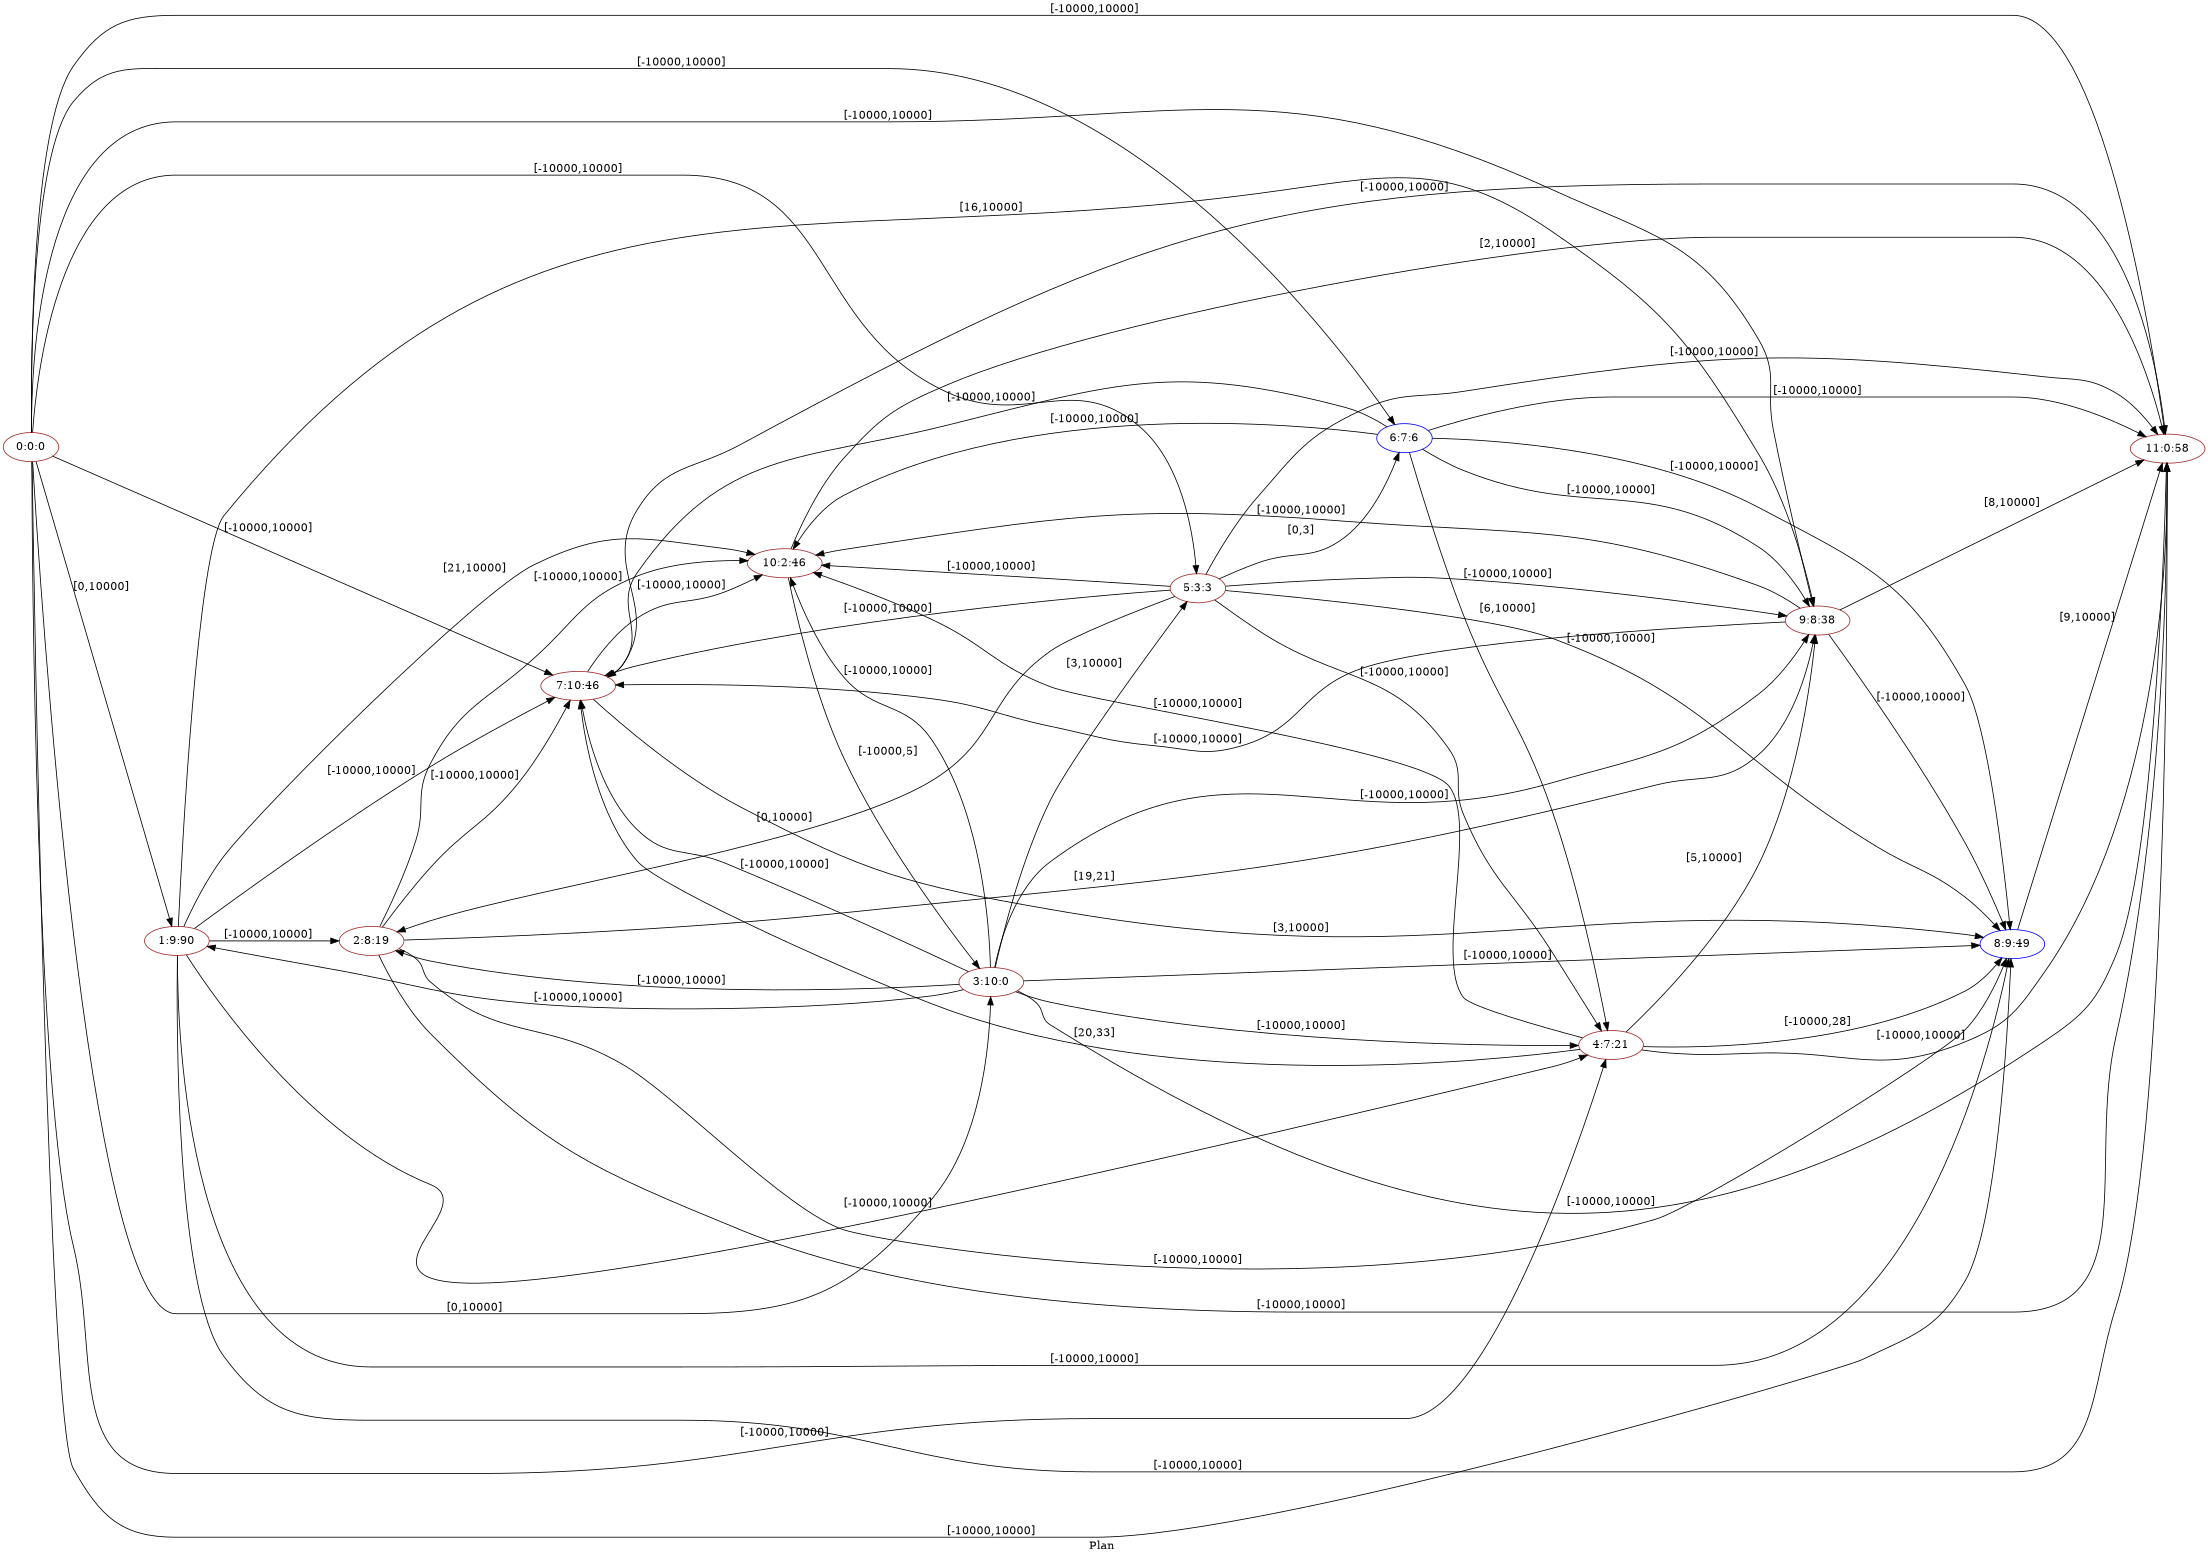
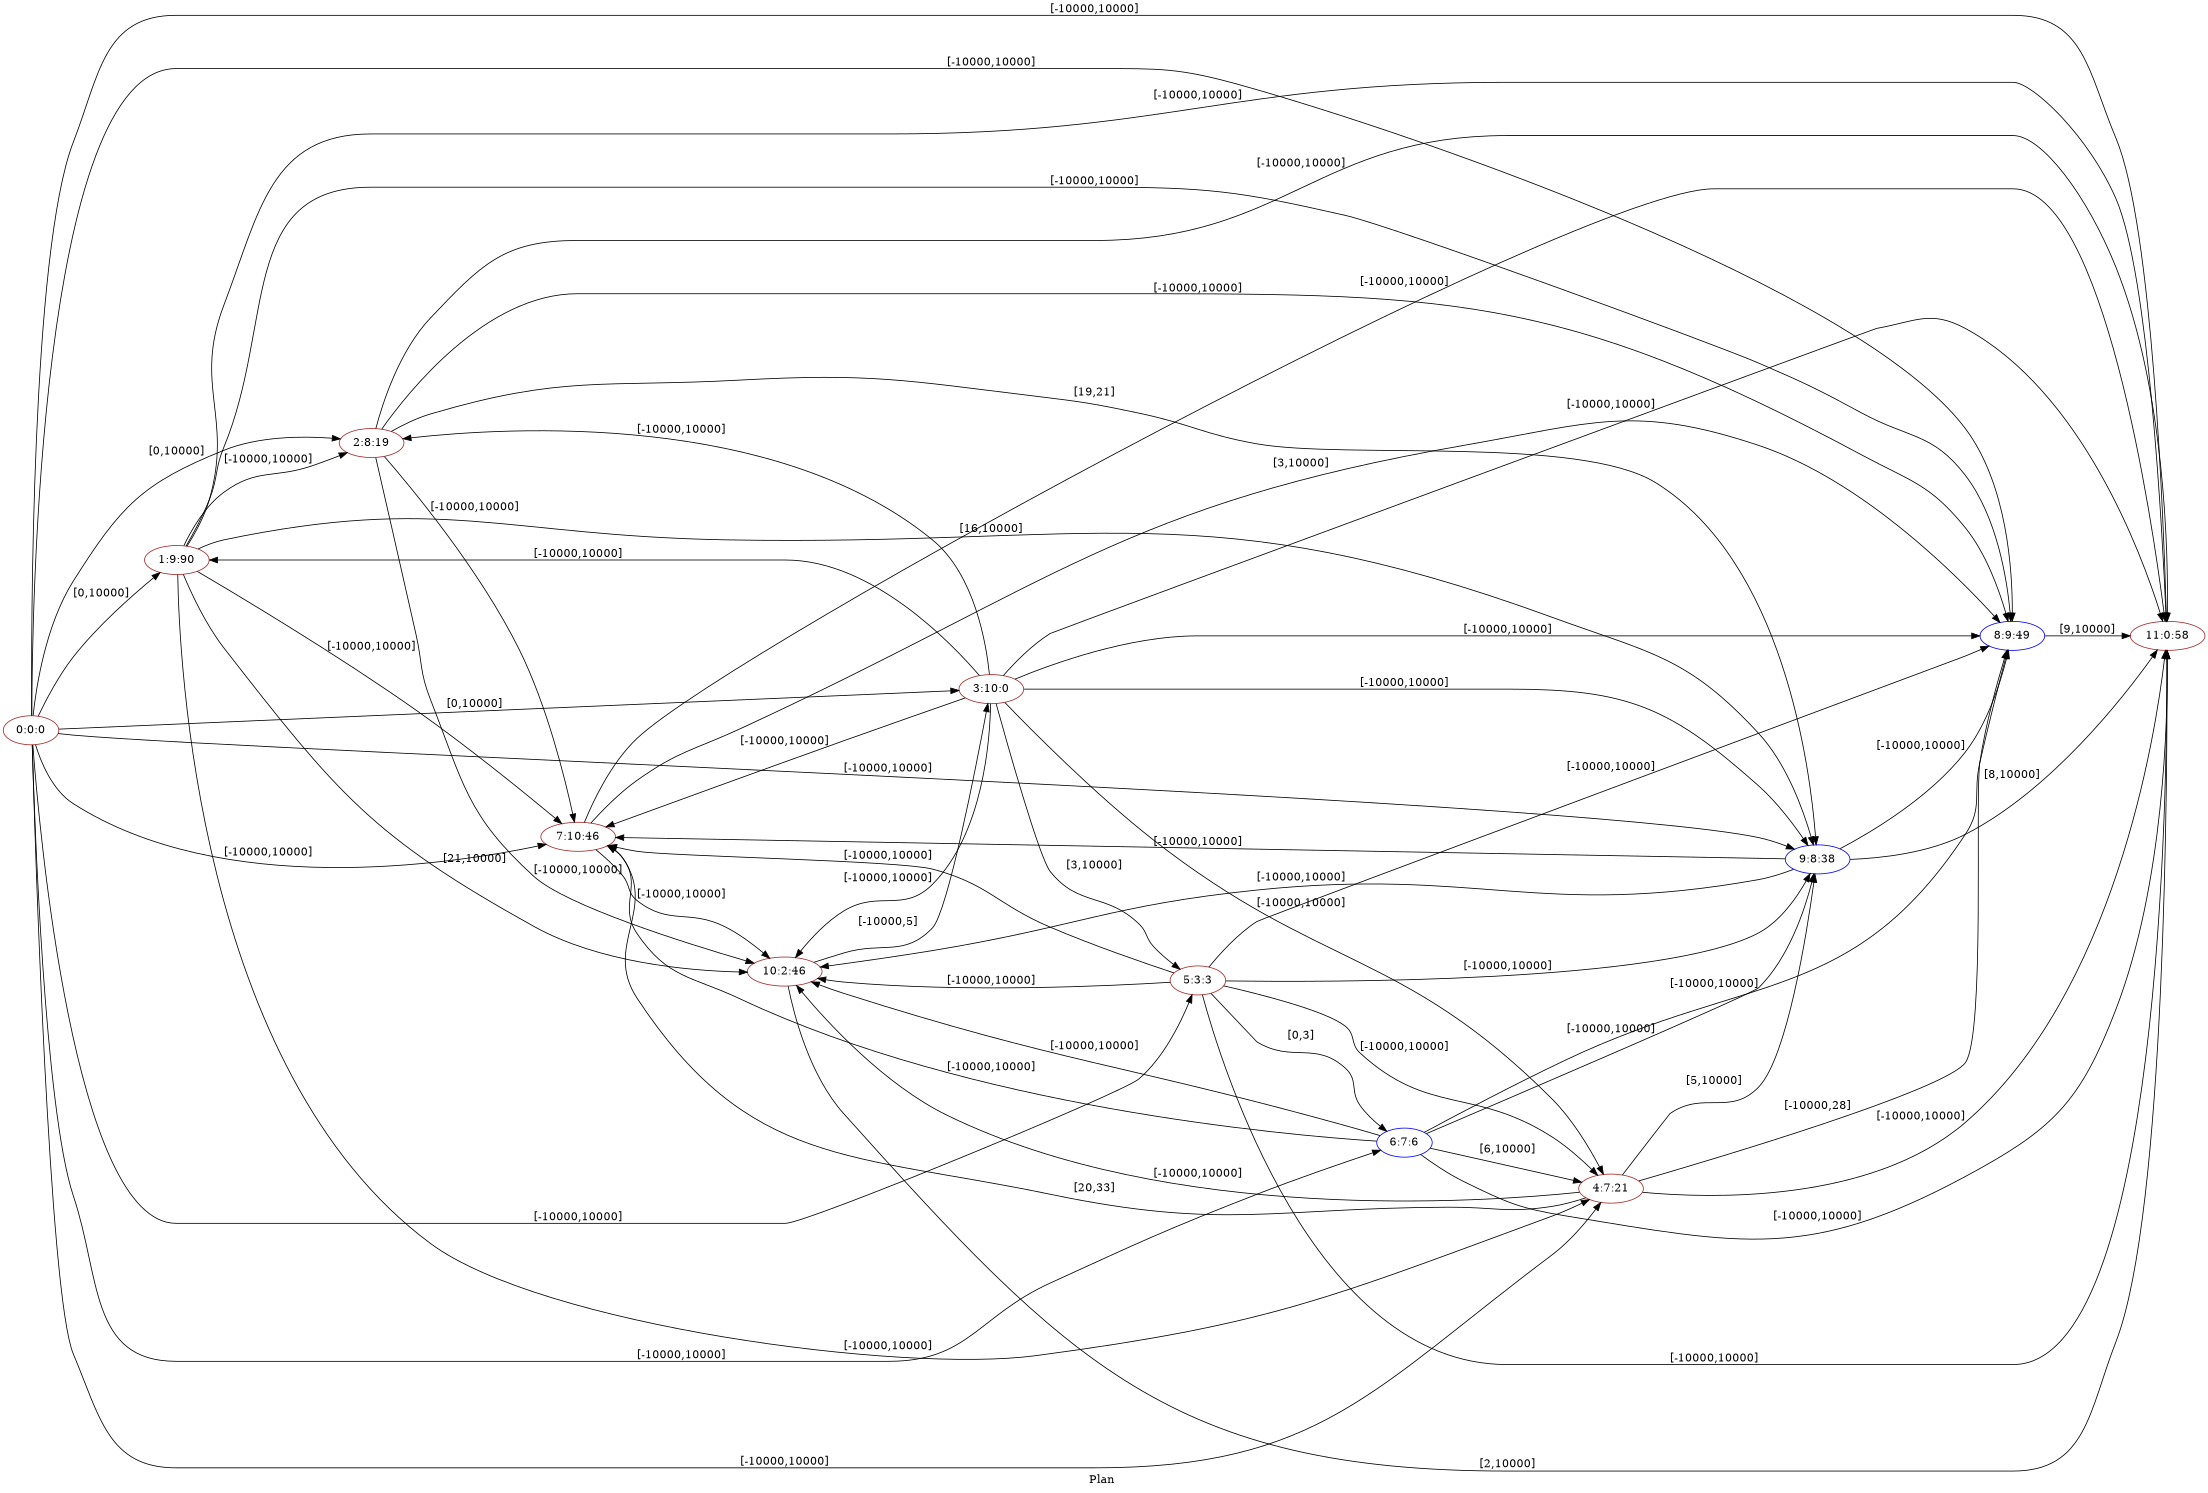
node "9:8:38": color brown -> blue
edge "5:3:3" -> "2:8:19": now "0:0:0" -> "2:8:19"
